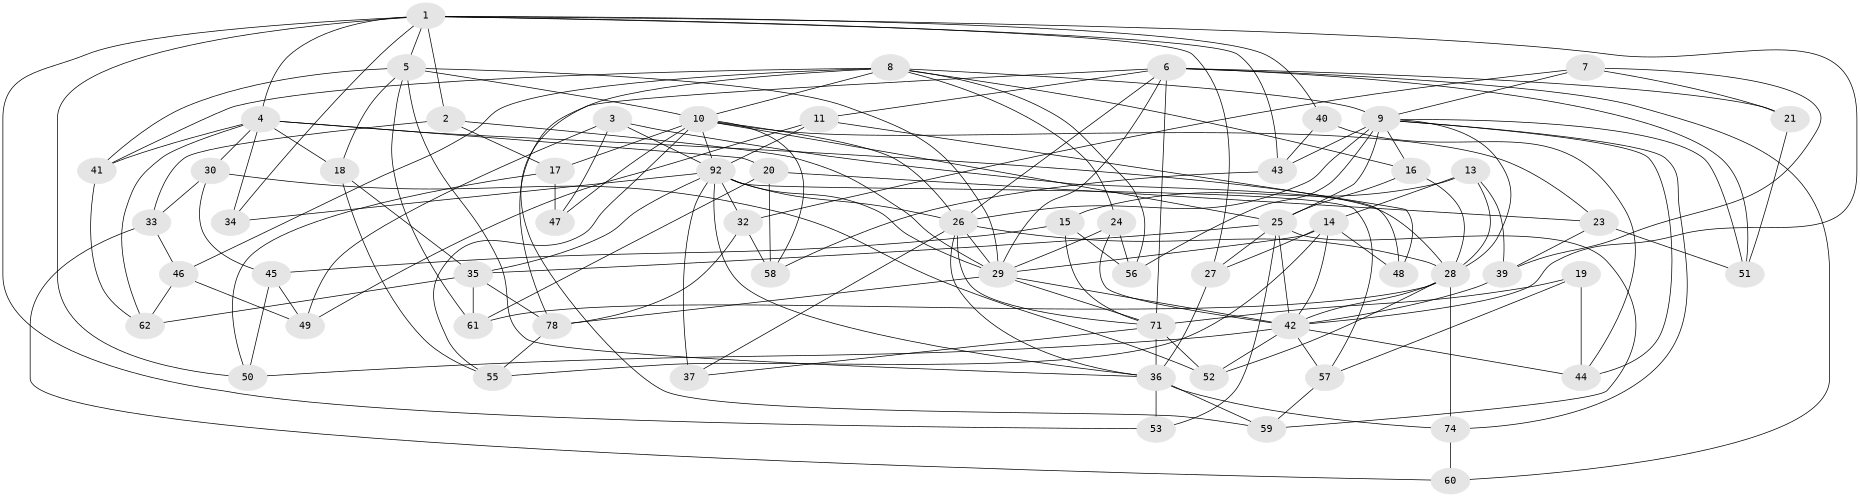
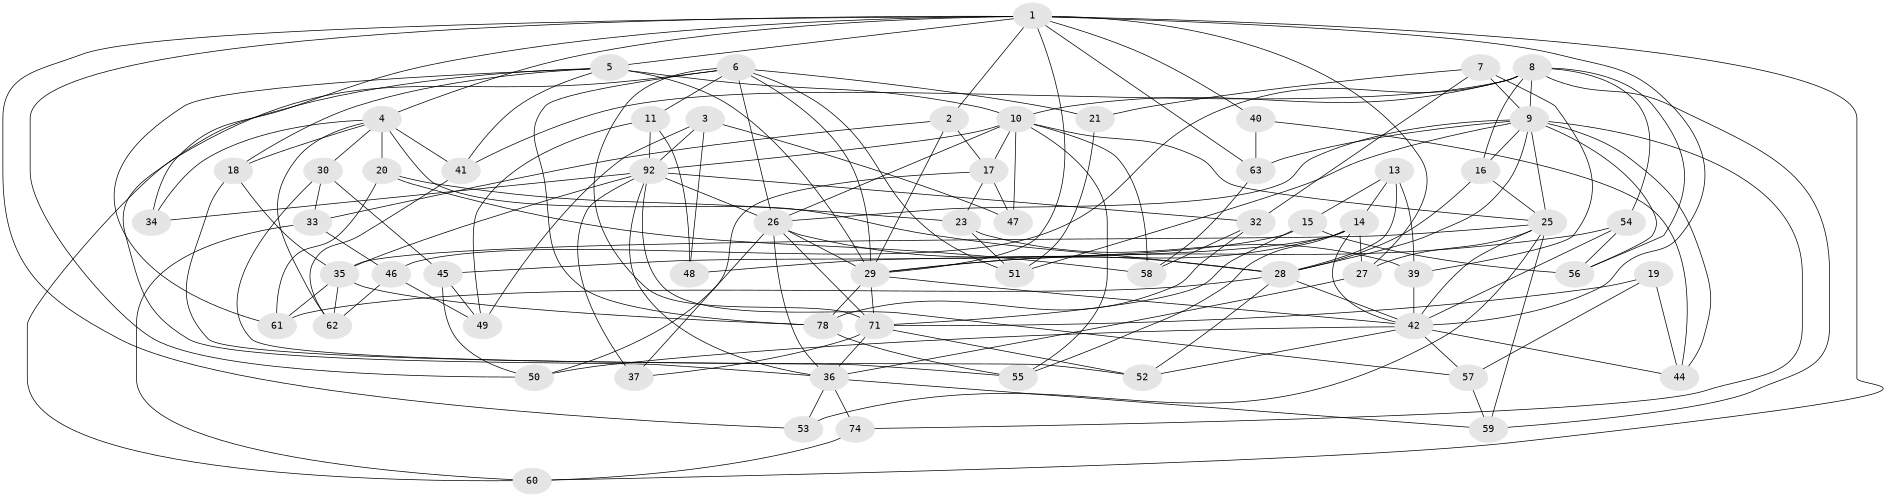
edge "10" -- "23": now "17" -- "23"
node "43": label "43" -> "63"
edge "92" -- "29": now "1" -- "29"
node "24": label "24" -> "54"
edge "28" -- "74": removed
edge "1" -- "60": added
